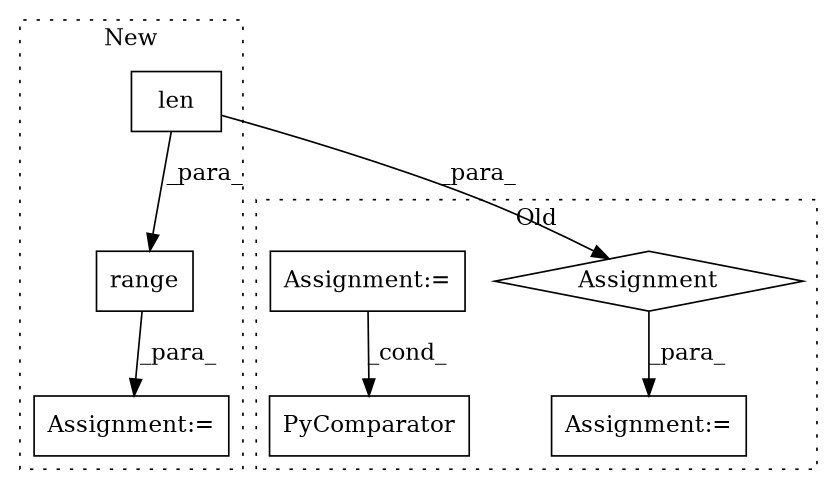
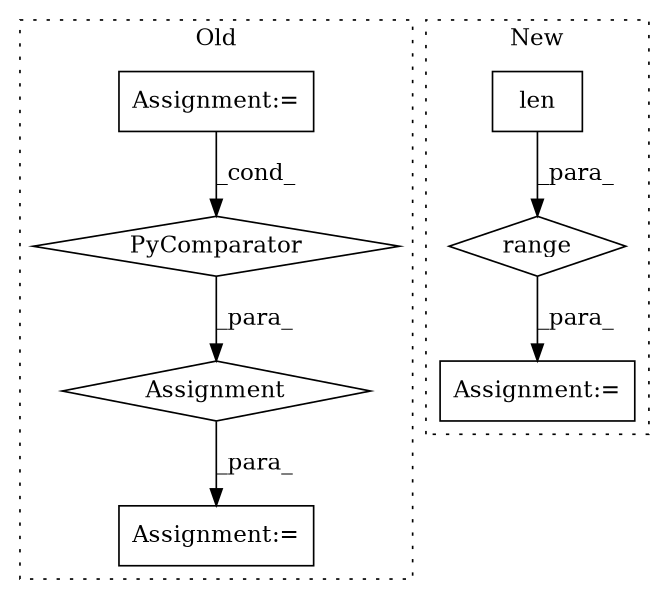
edge "len" -> "Assignment": now "PyComparator" -> "Assignment"
node "range": shape box -> diamond
node "PyComparator": shape box -> diamond
